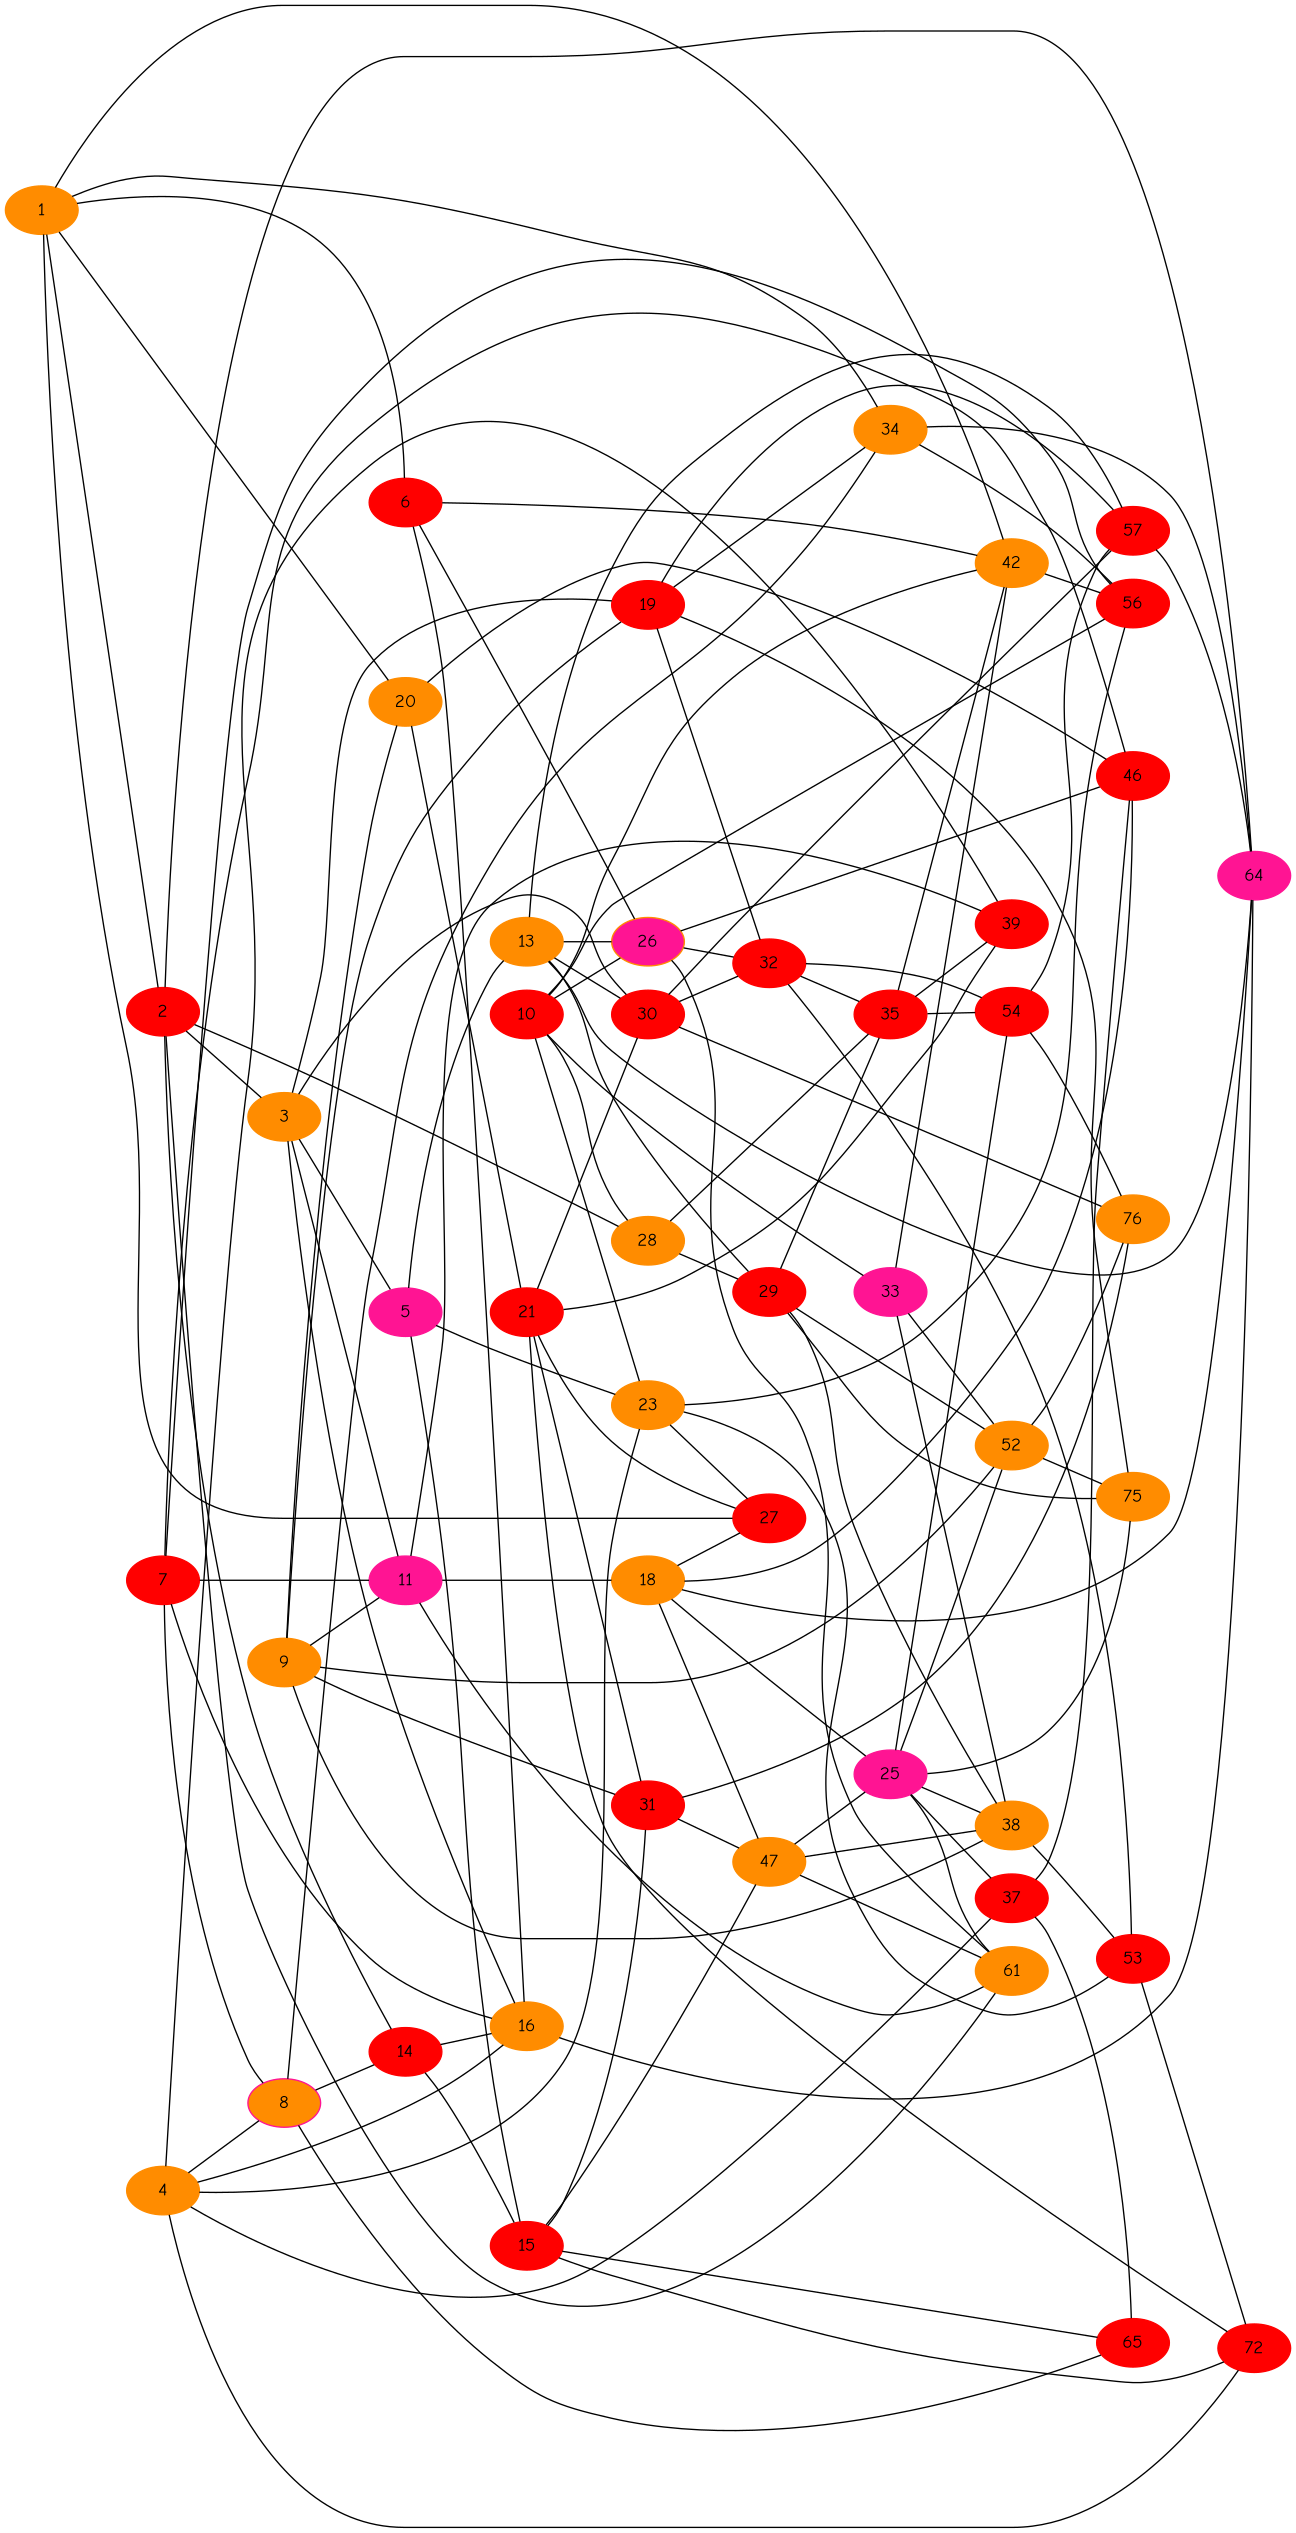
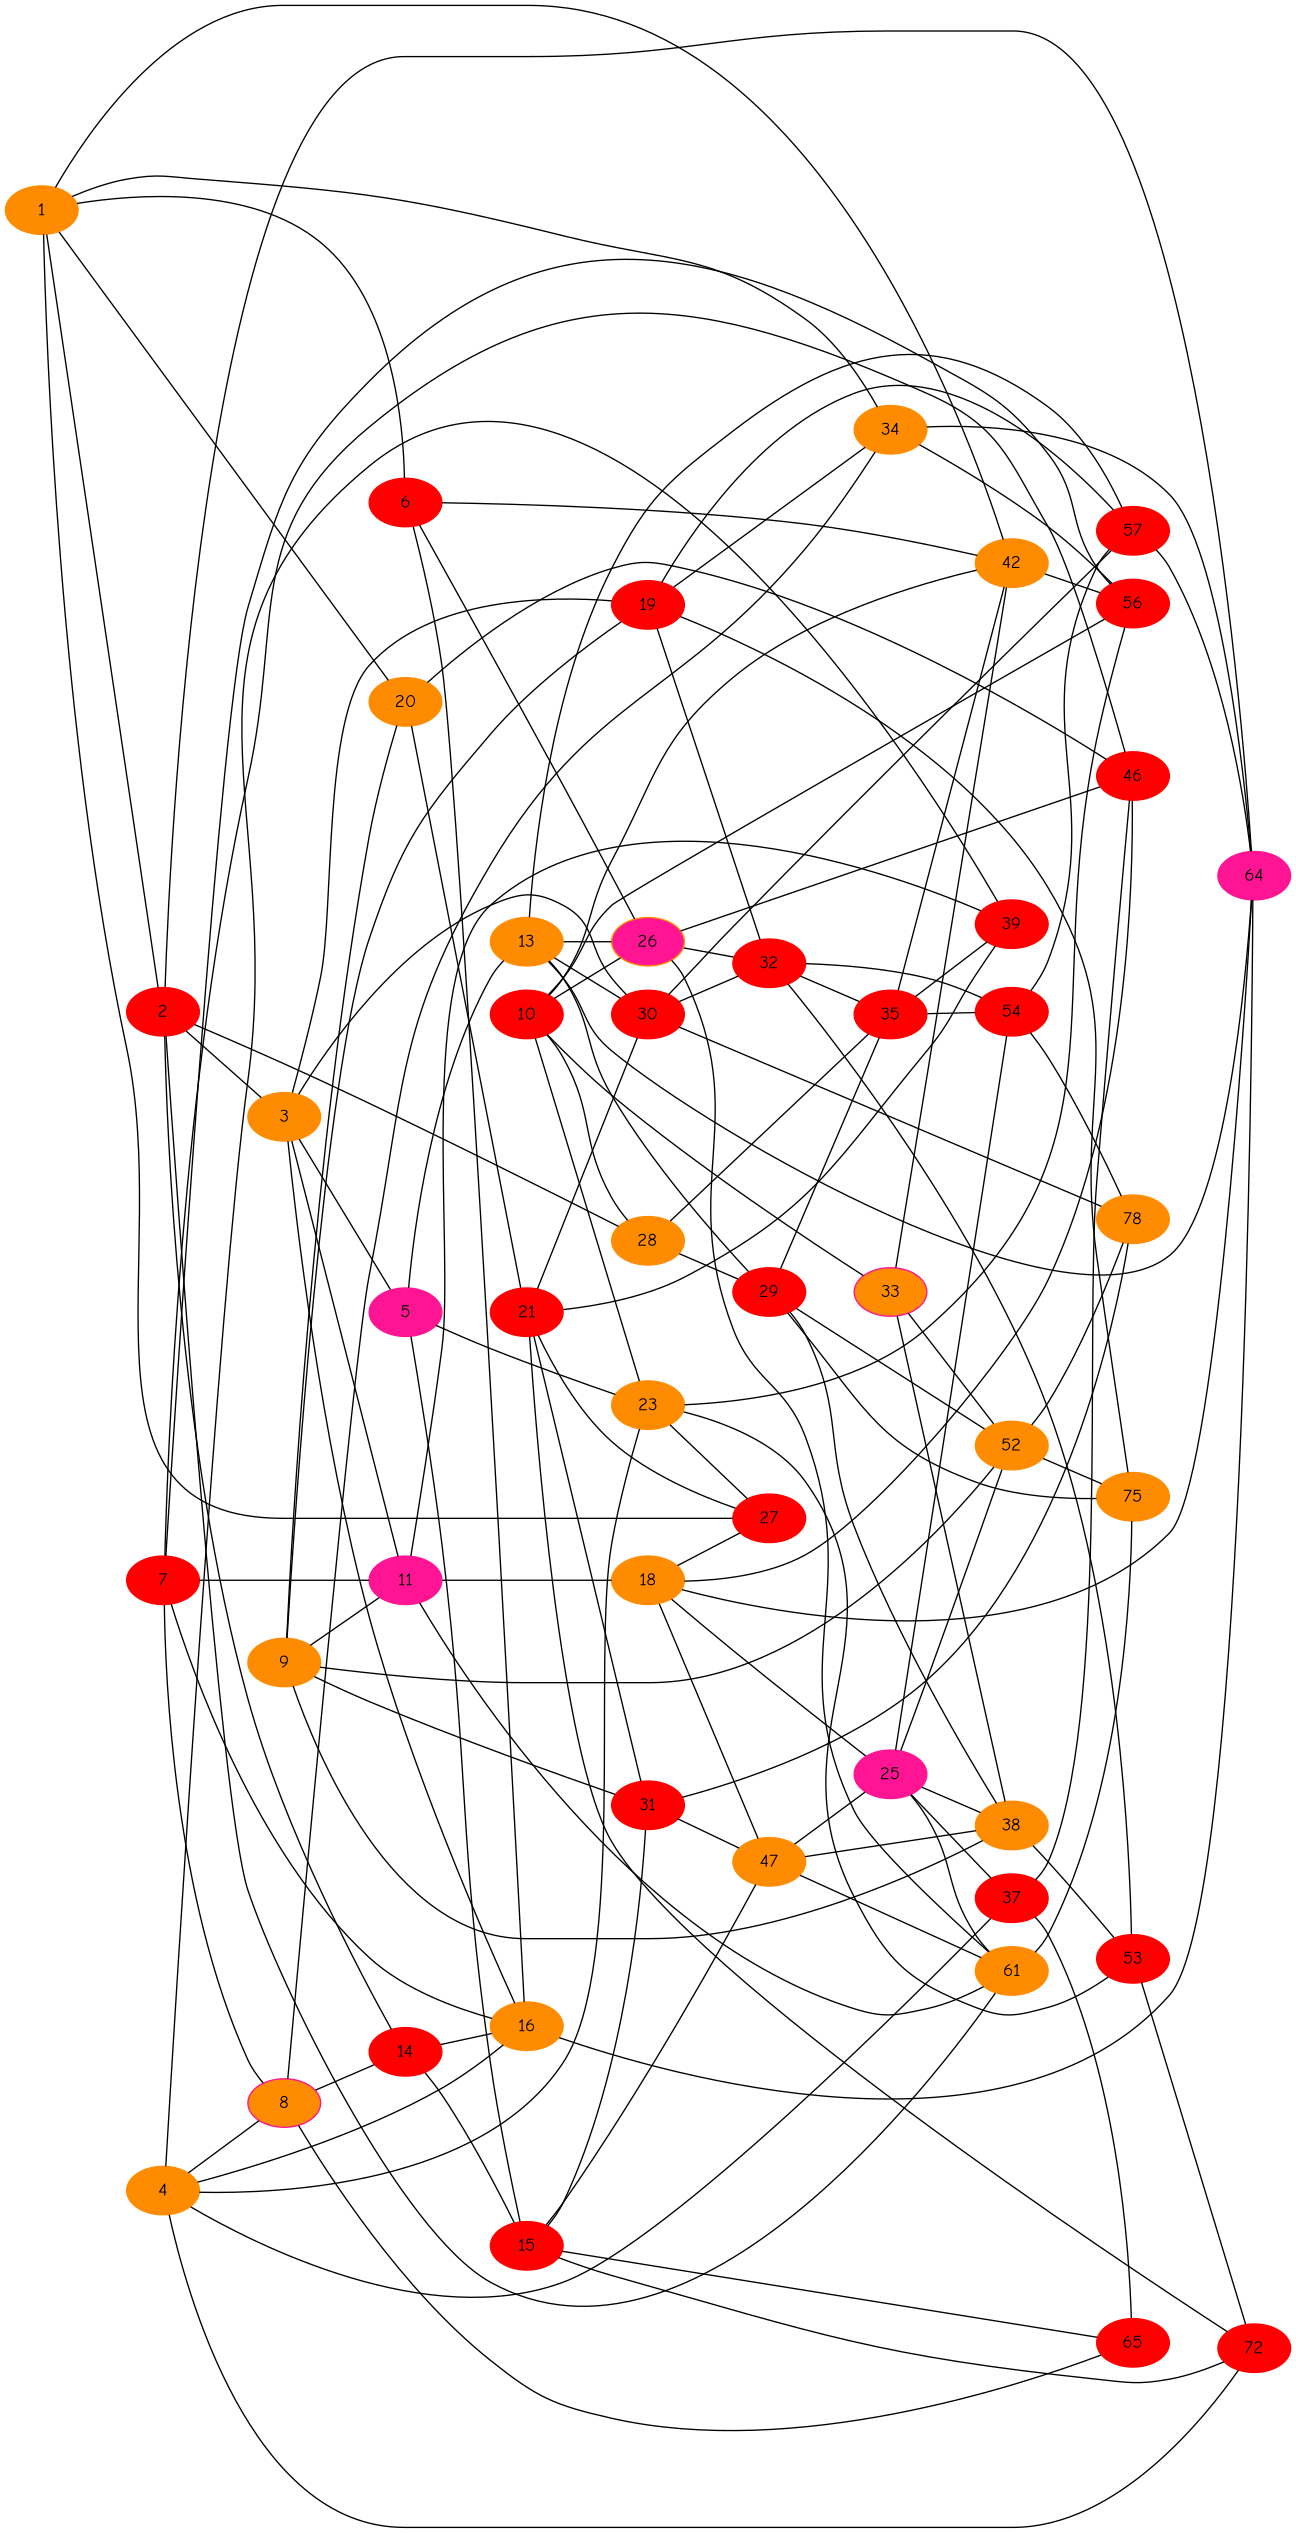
node "76": label "76" -> "78"
node "33": fillcolor deeppink -> darkorange
edge "75" -- "25": now "75" -- "61"
